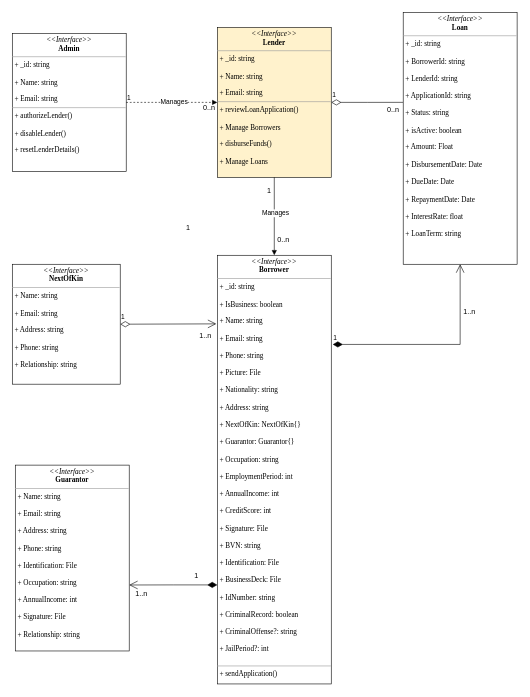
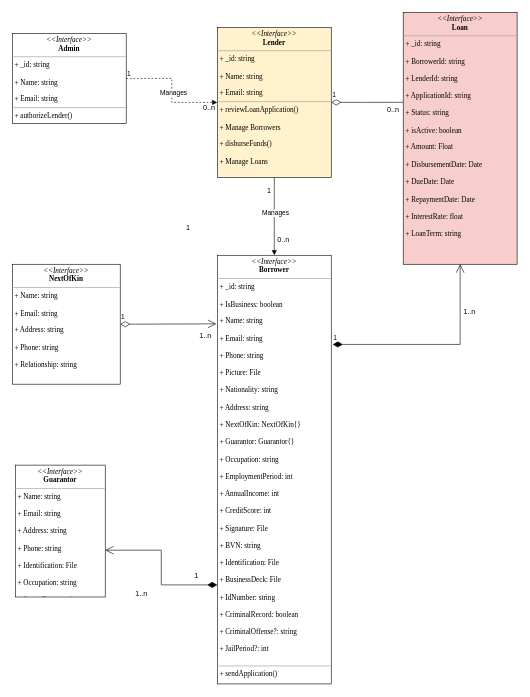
node "<<Interface>> Admin + _id: string + Name: string + Email: string + authorizeLender() + disableLender() + resetLenderDetails()": size 114x138 -> 114x90
node "<<Interface>> Loan + _id: string + BorrowerId: string + LenderId: string + ApplicationId: string + Status: string + isActive: boolean + Amount: Float + DisbursementDate: Date + DueDate: Date + RepaymentDate: Date + InterestRate: float + LoanTerm: string": fillcolor #ffffff -> #f8cecc
node "<<Interface>> Guarantor + Name: string + Email: string + Address: string + Phone: string + Identification: File + Occupation: string + AnnualIncome: int + Signature: File + Relationship: string": size 114x186 -> 90x132
